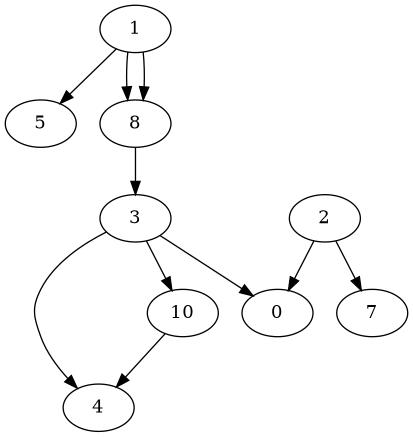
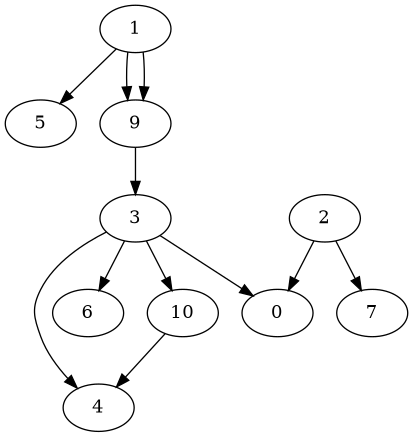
node "8": label "8" -> "9"
node "6": added
